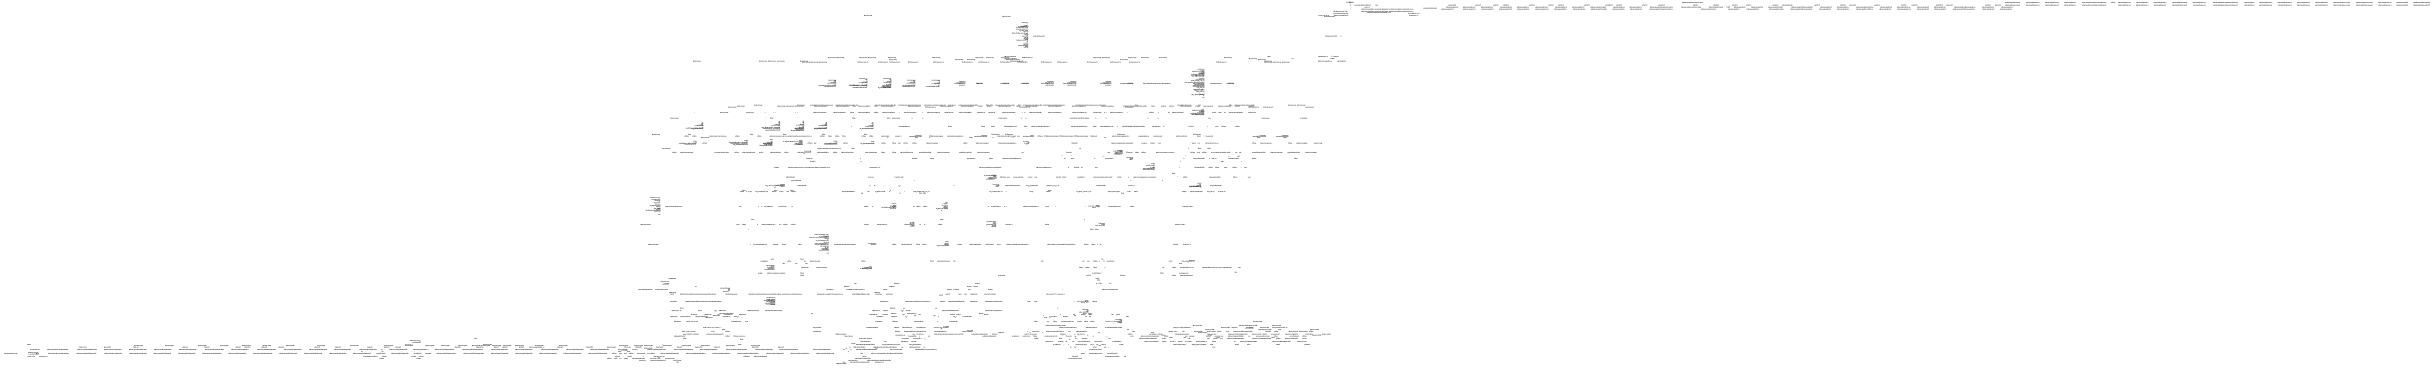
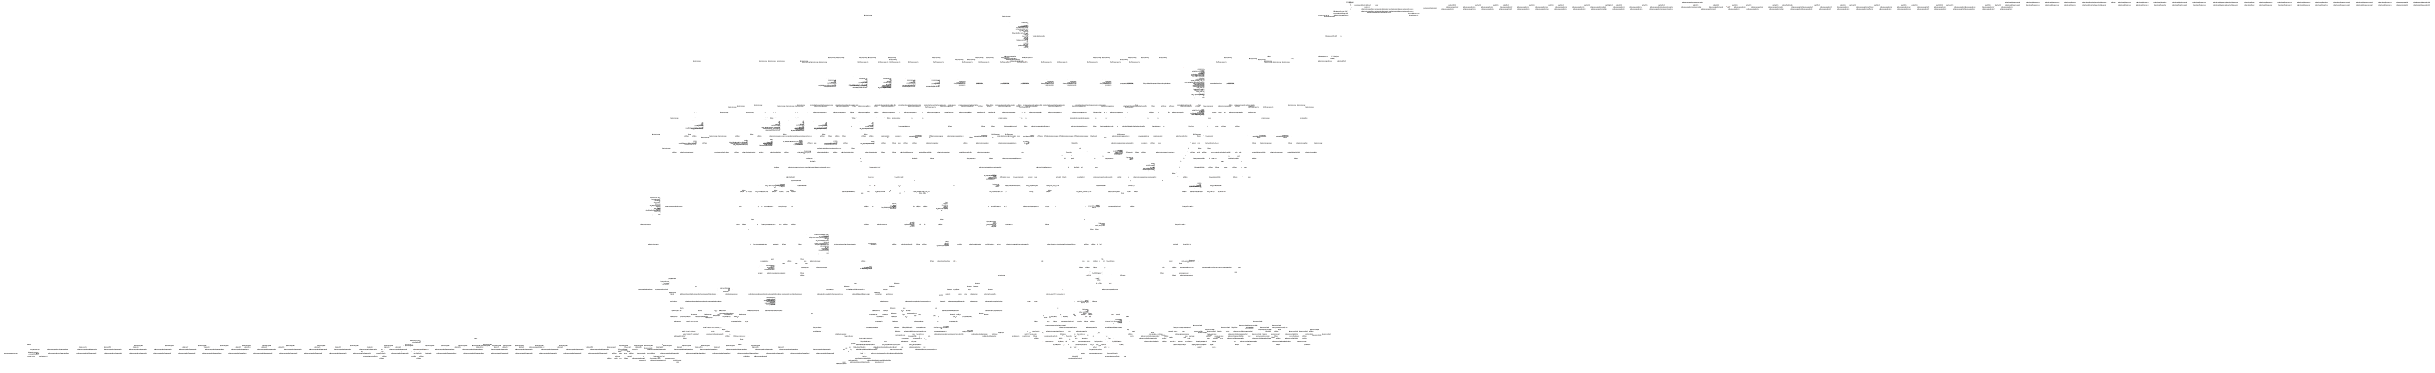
node "Entry string.IndexOf(char)": added
